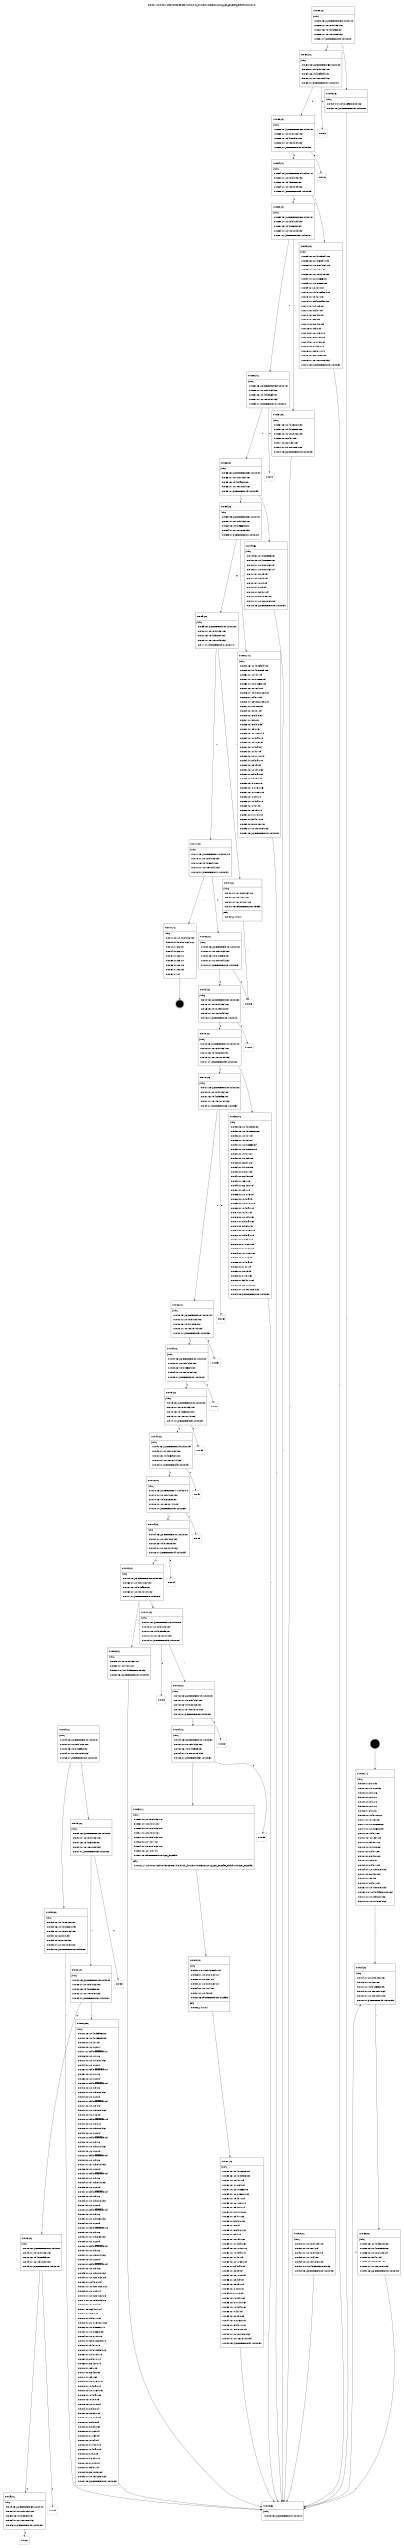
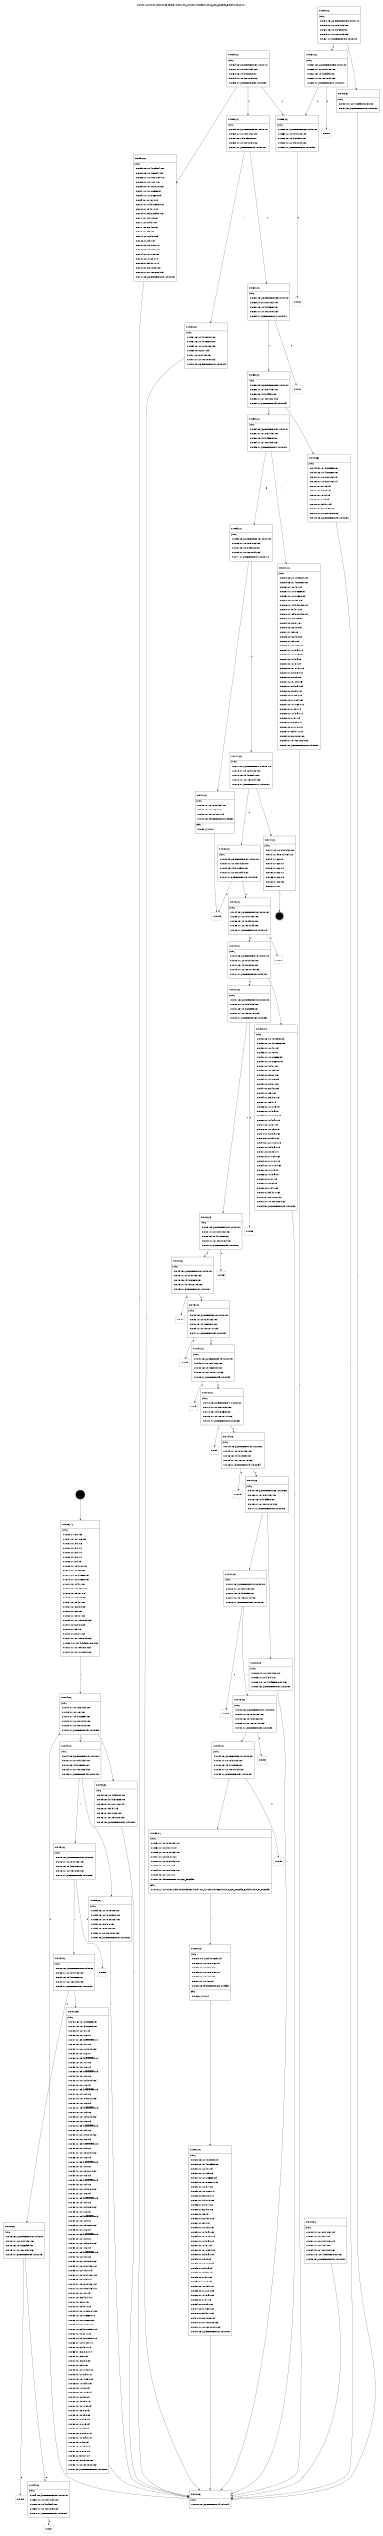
edge "0x401553 [28]" -> "0x40156f [28]": reversed
edge "0x40146f [32]" -> "0x40148f [28]": added, label "12"
